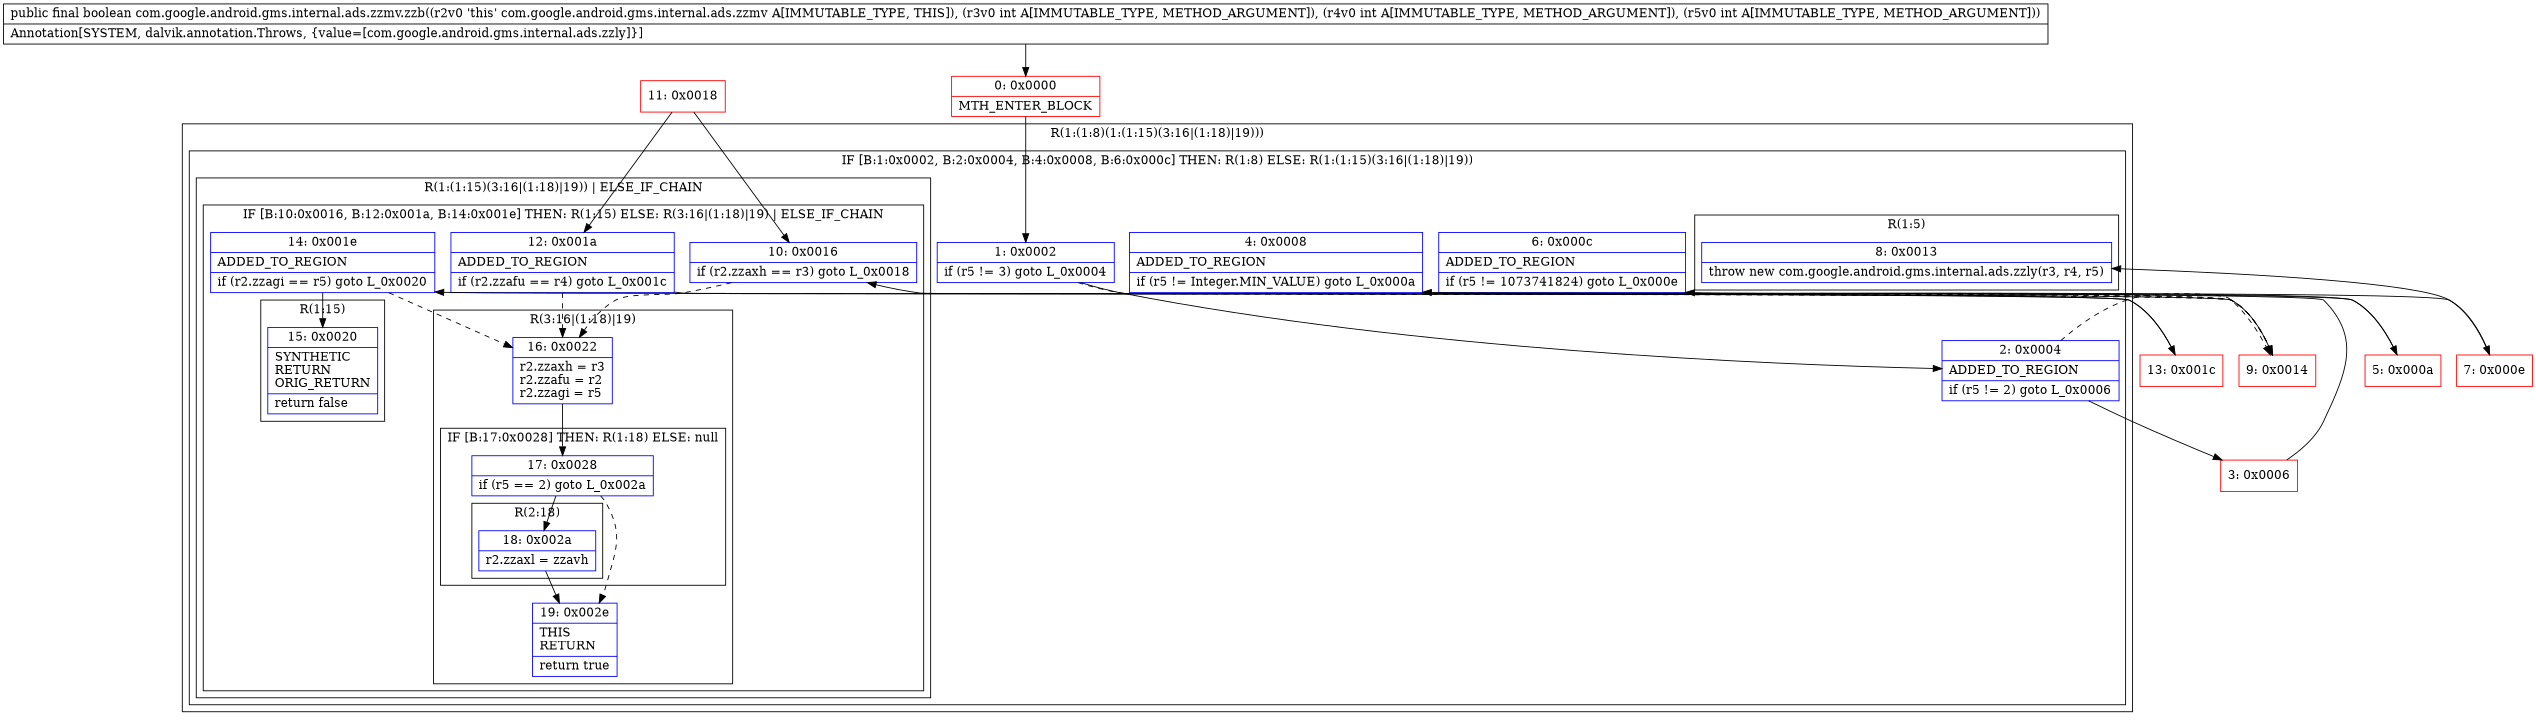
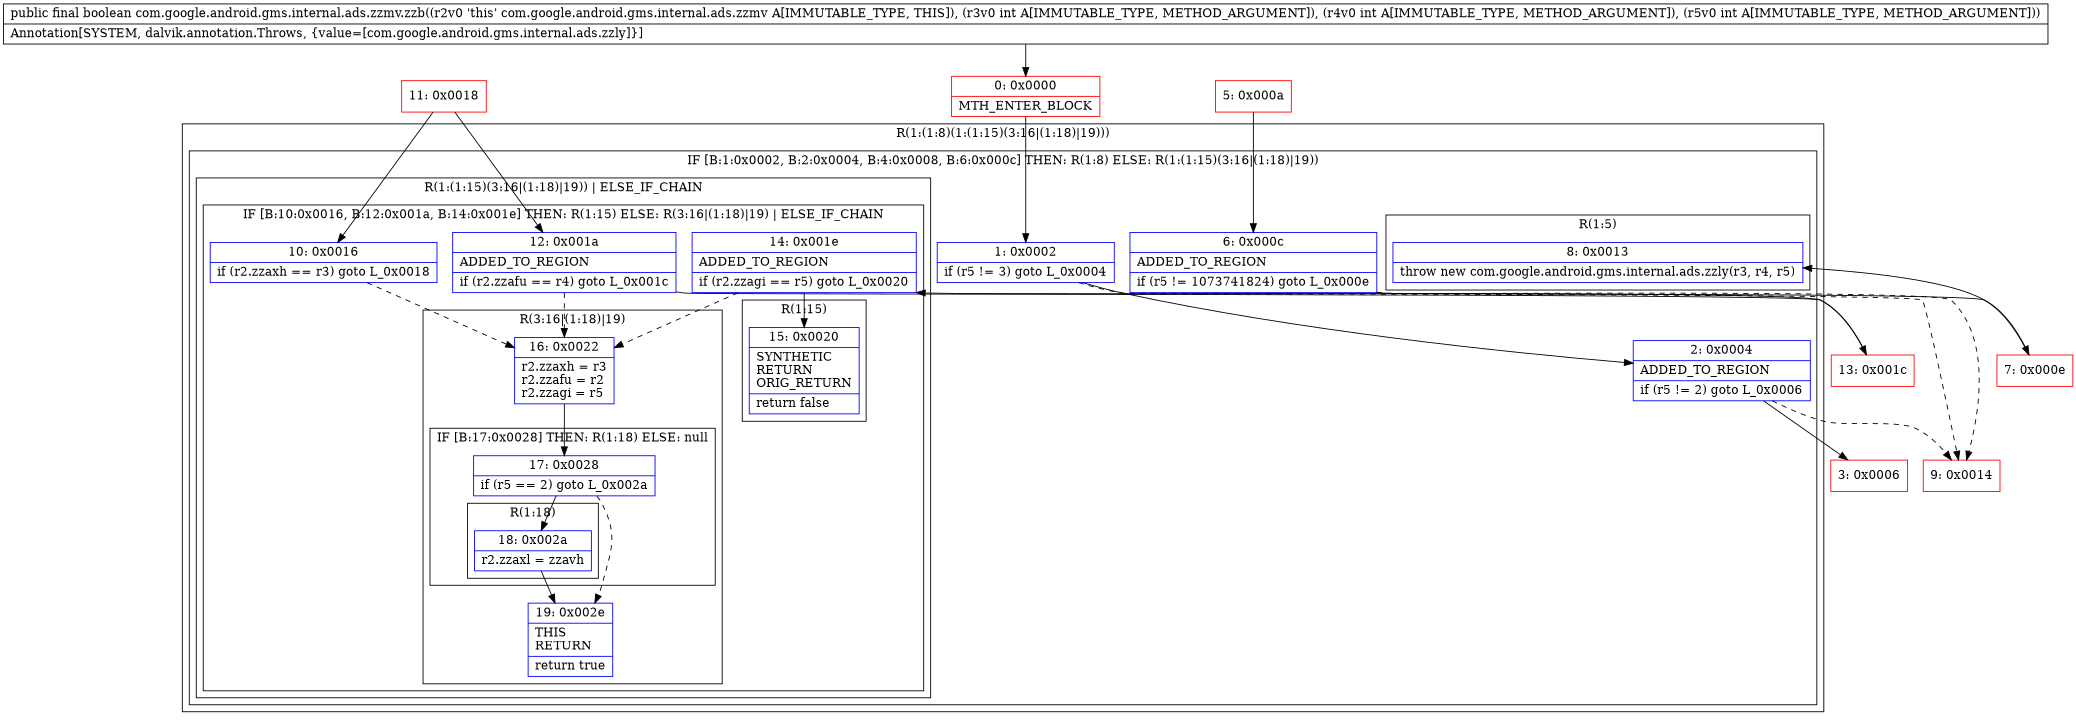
node "4: 0x0008": removed
edge "9: 0x0014" -> "10: 0x0016": removed
cluster "R(2:18)": label "R(2:18)" -> "R(1:18)"
